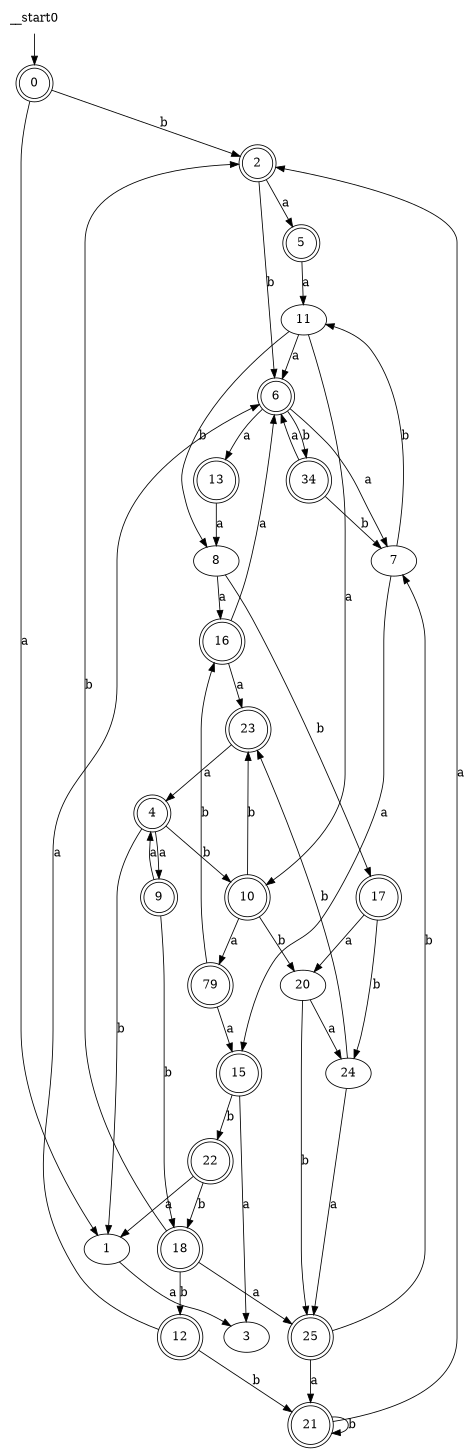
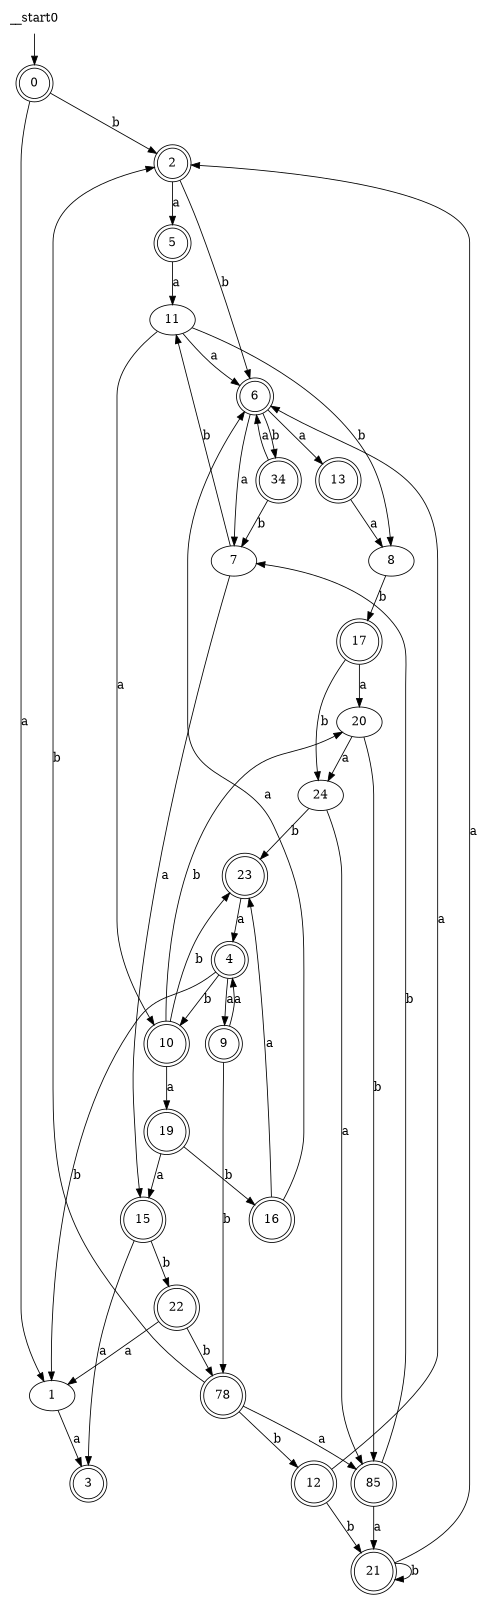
edge "8" -> "16": removed, label "a"
node "79": label "79" -> "19"
node "18": label "18" -> "78"
node "3": shape ellipse -> doublecircle
node "25": label "25" -> "85"
